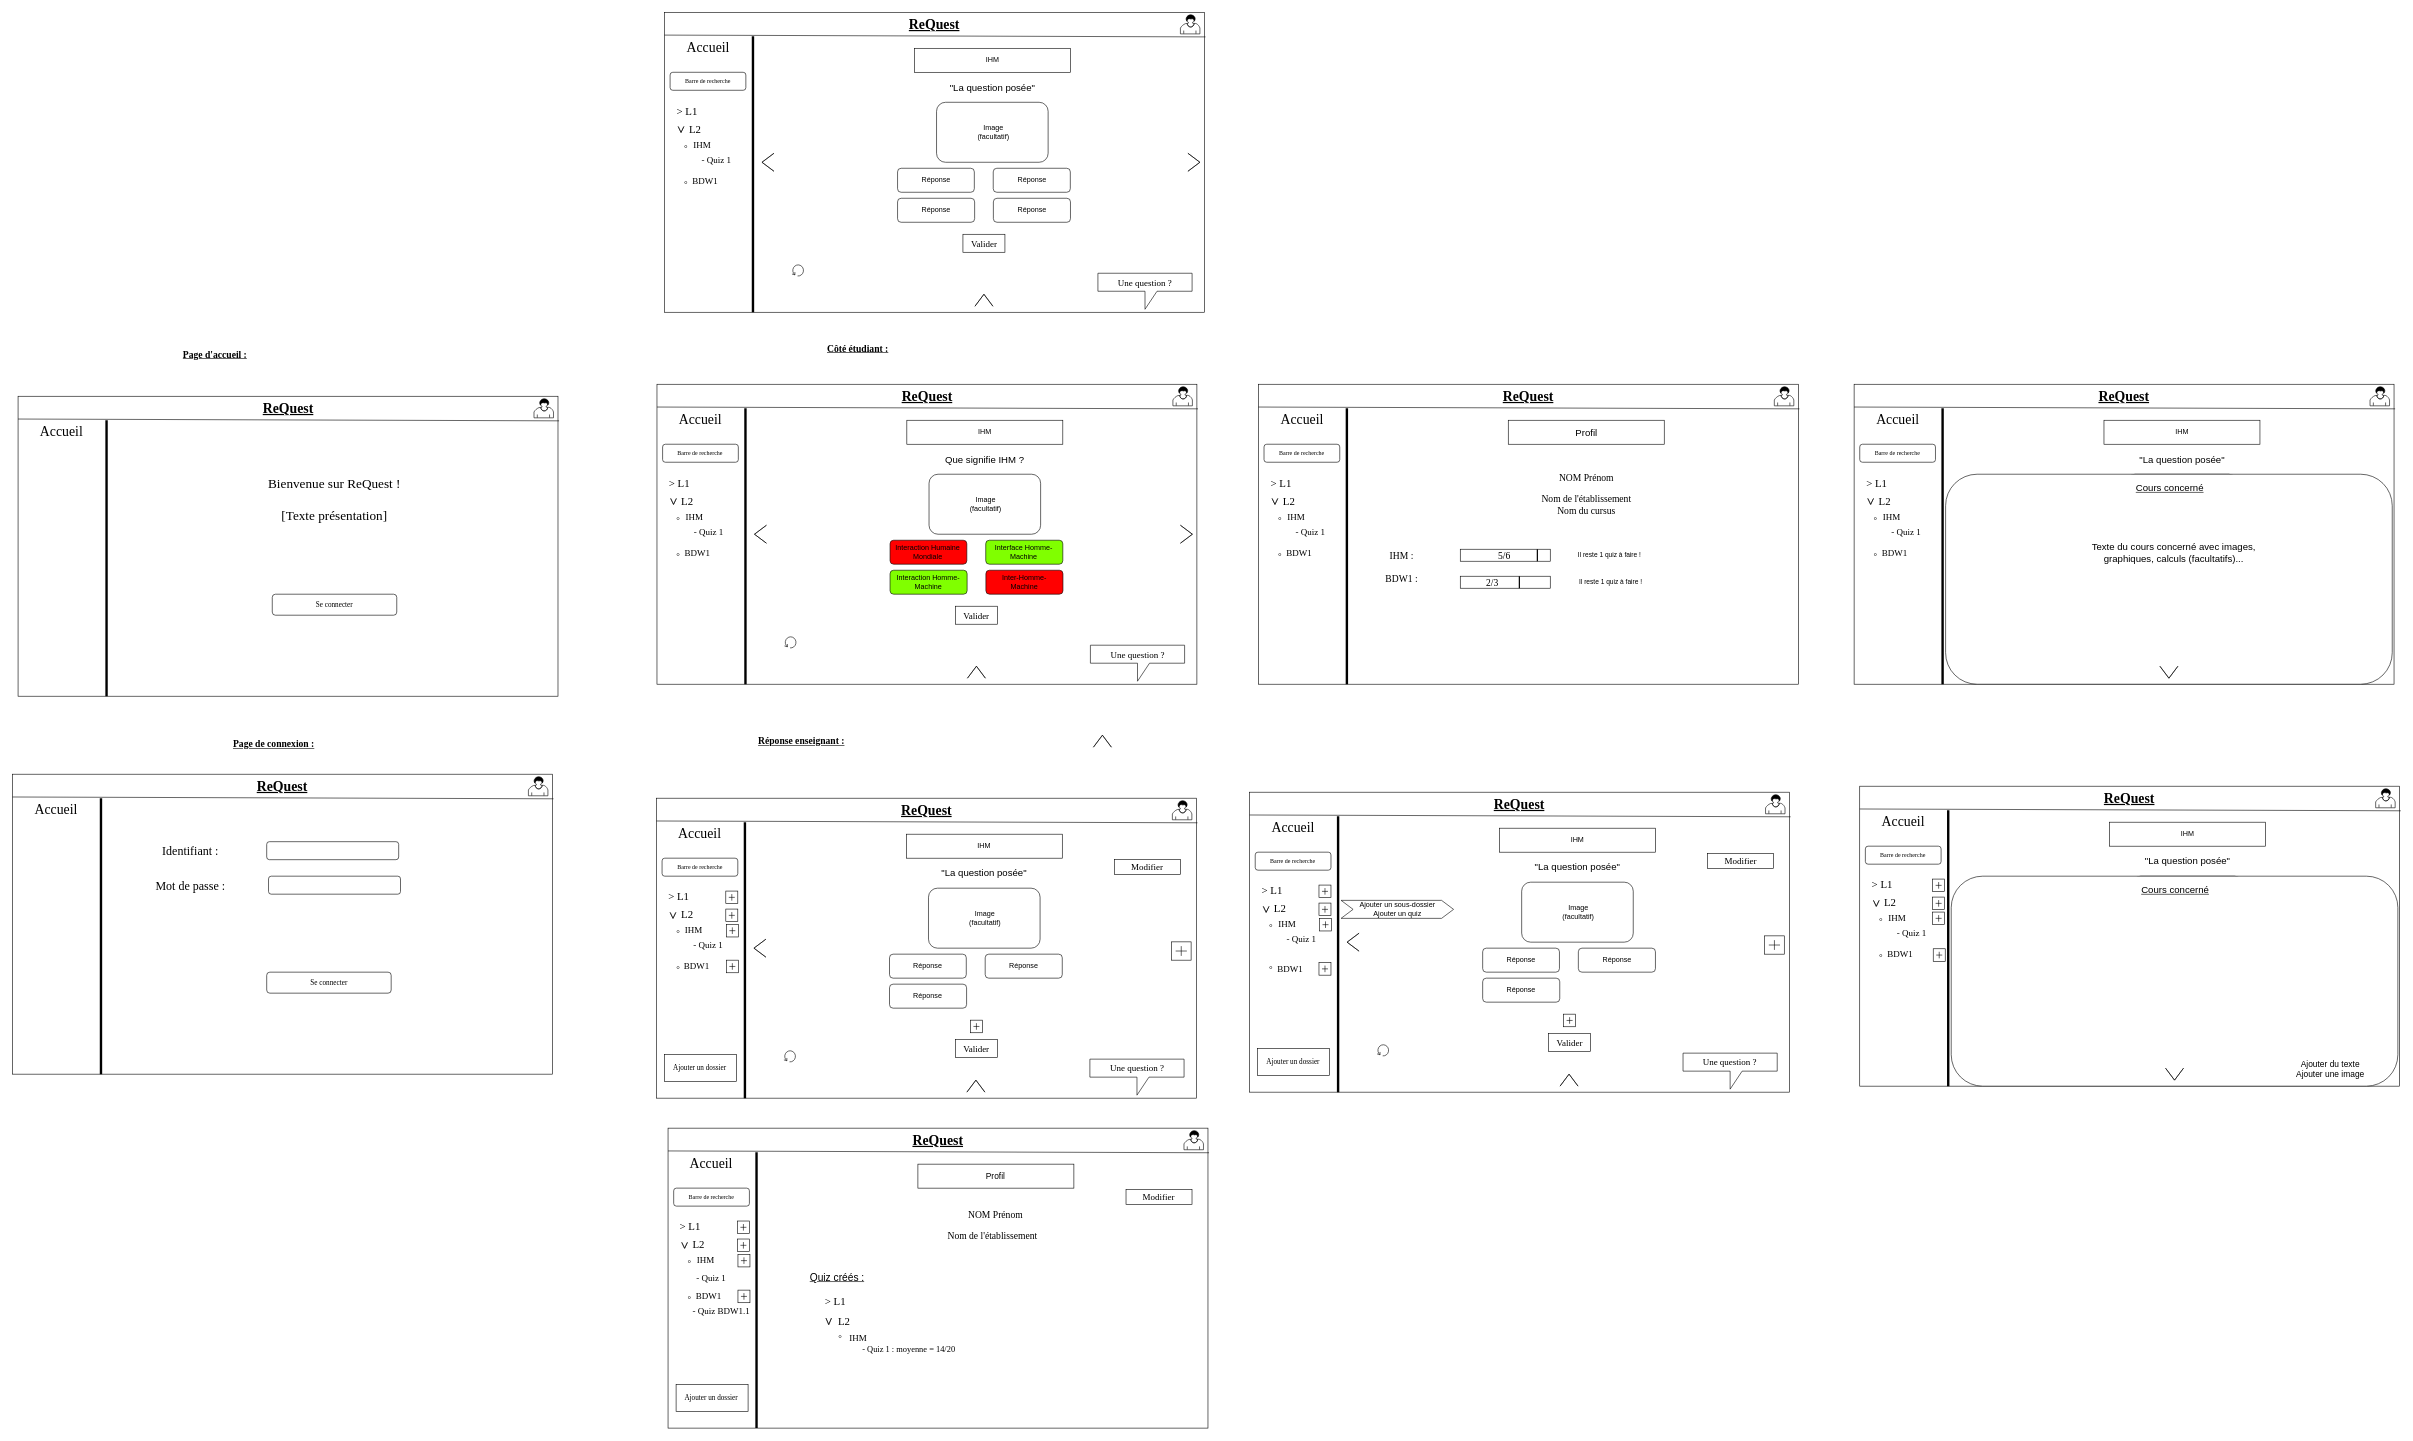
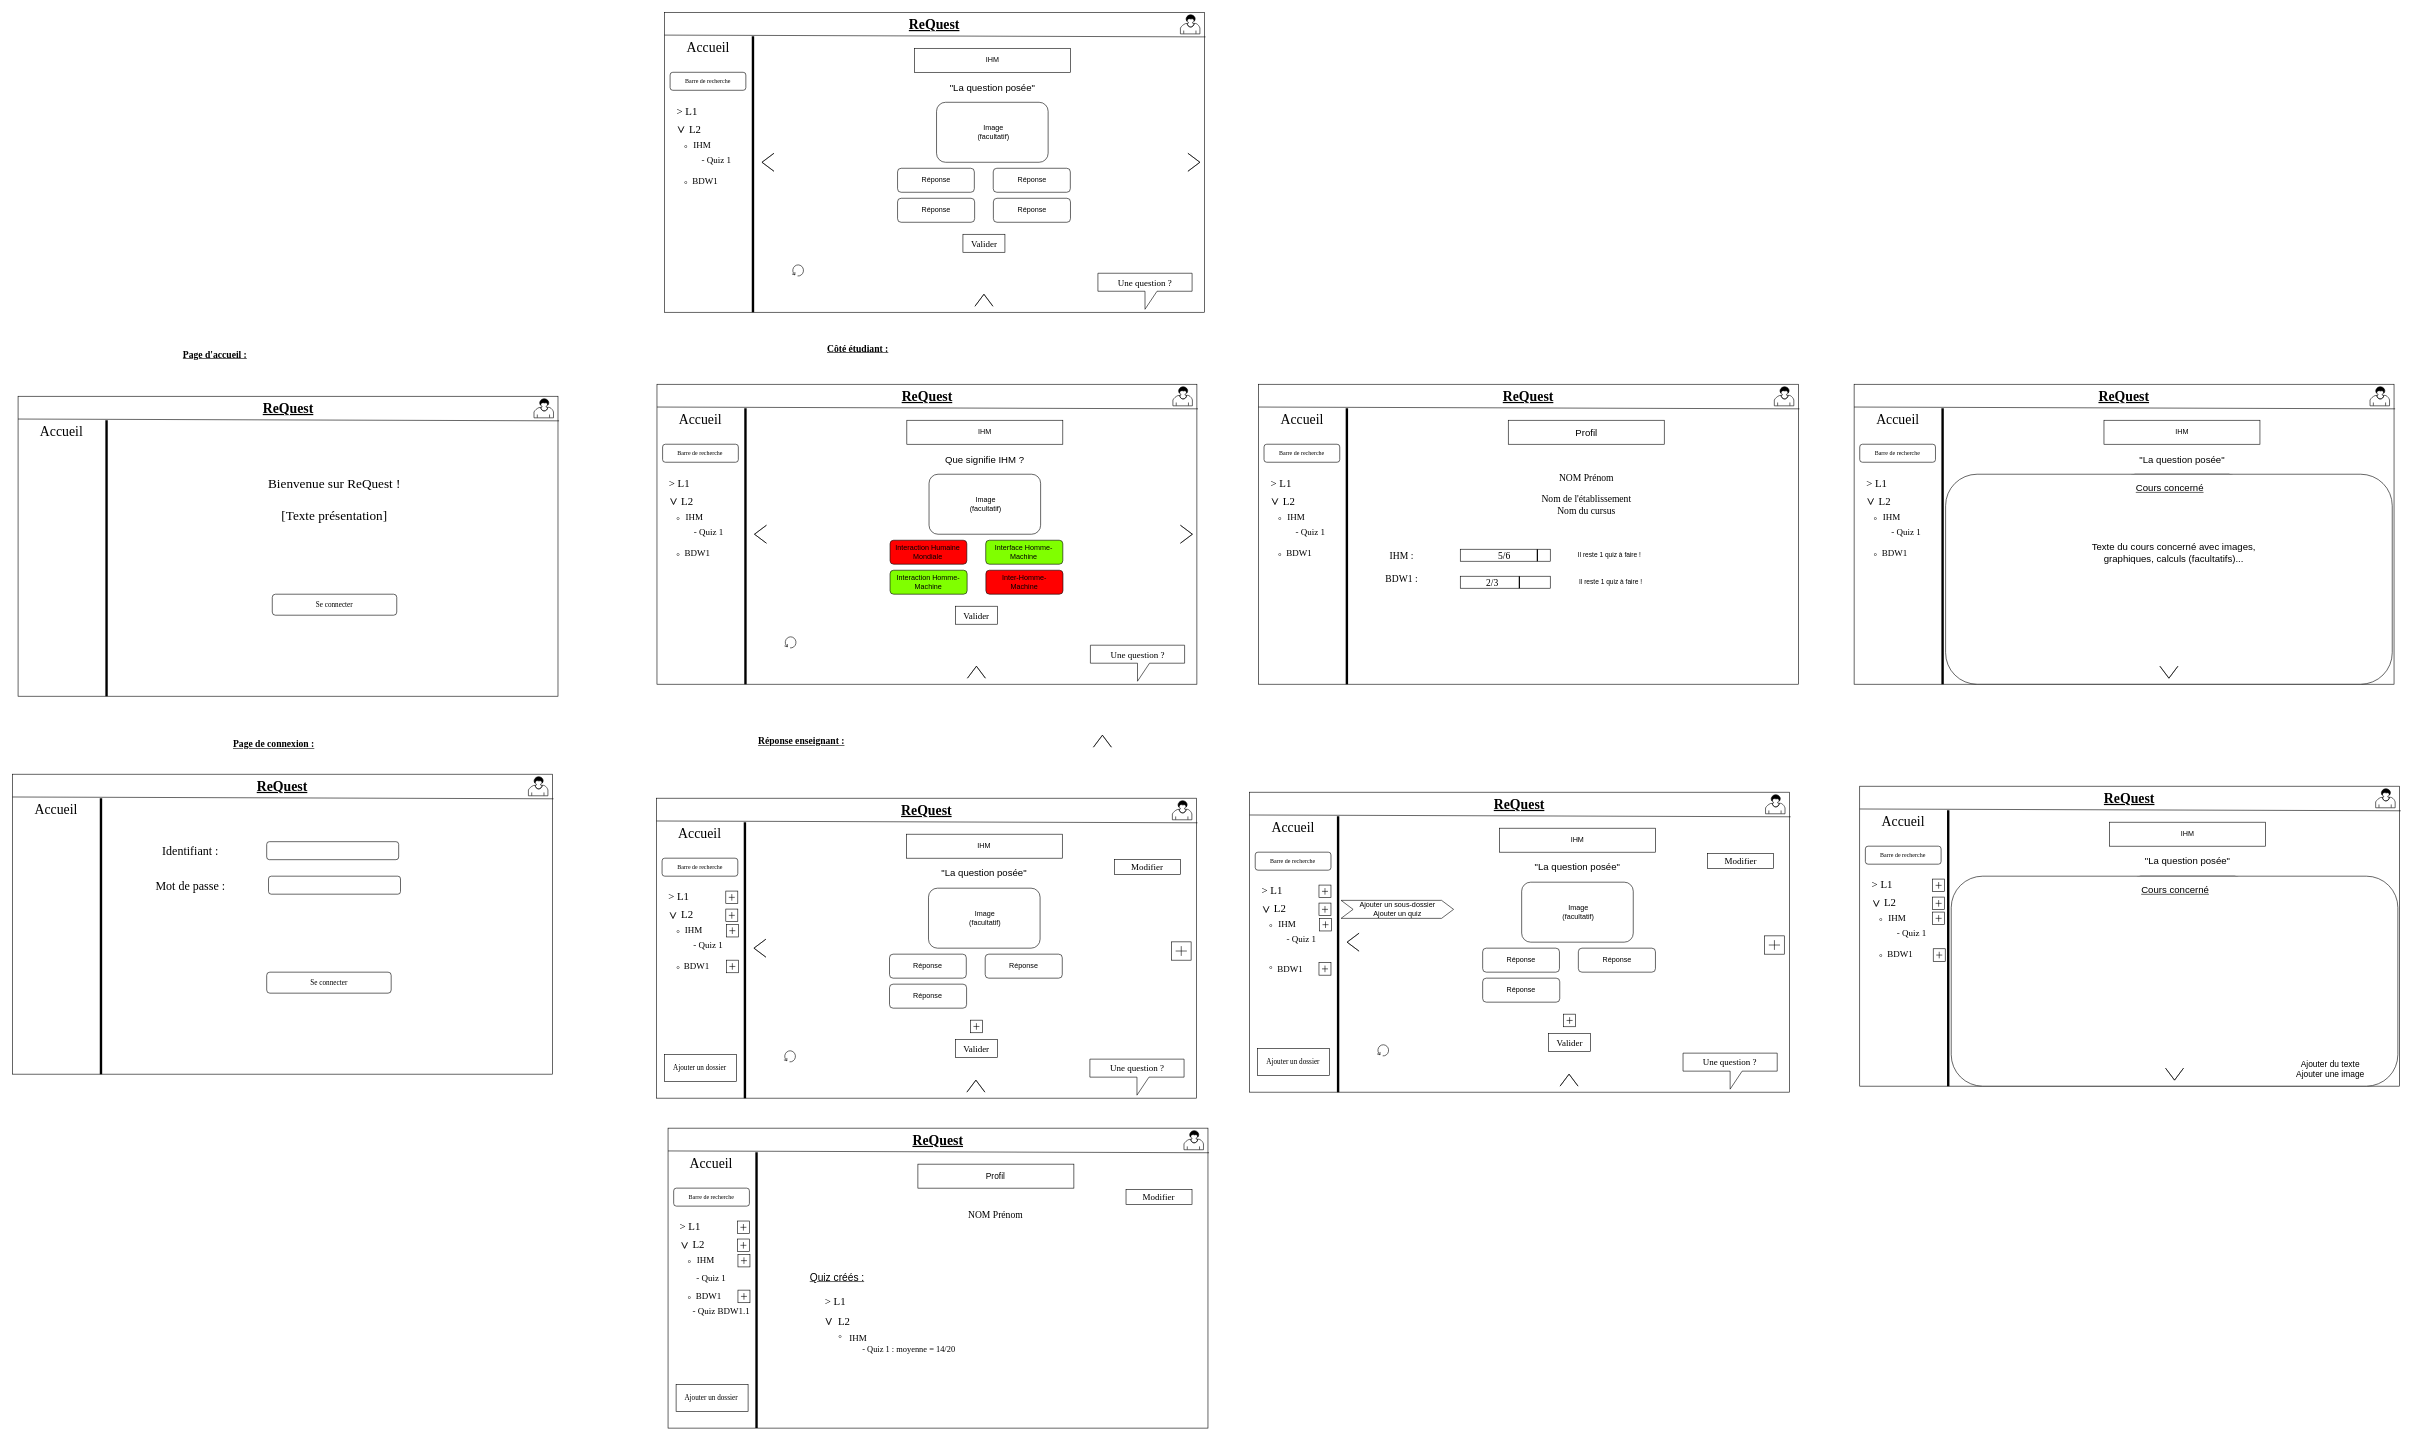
node "Nom de l'établissement": removed
